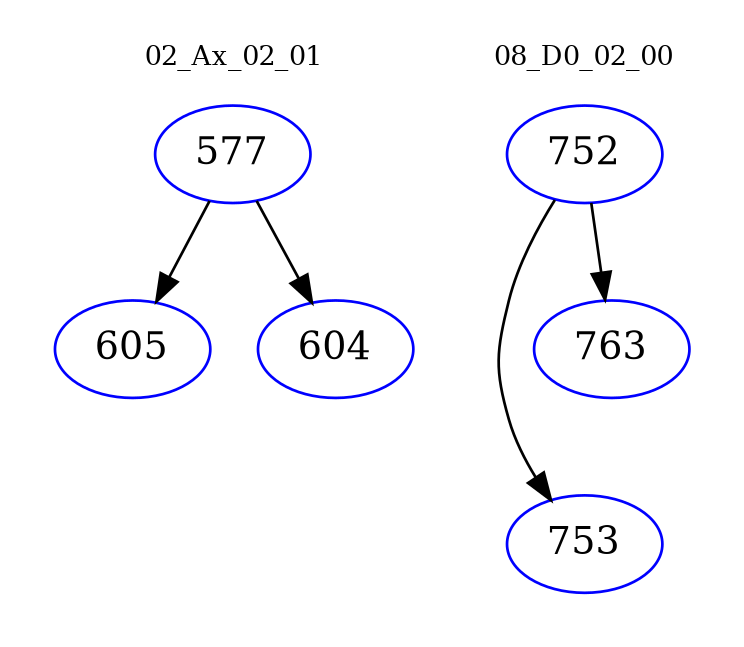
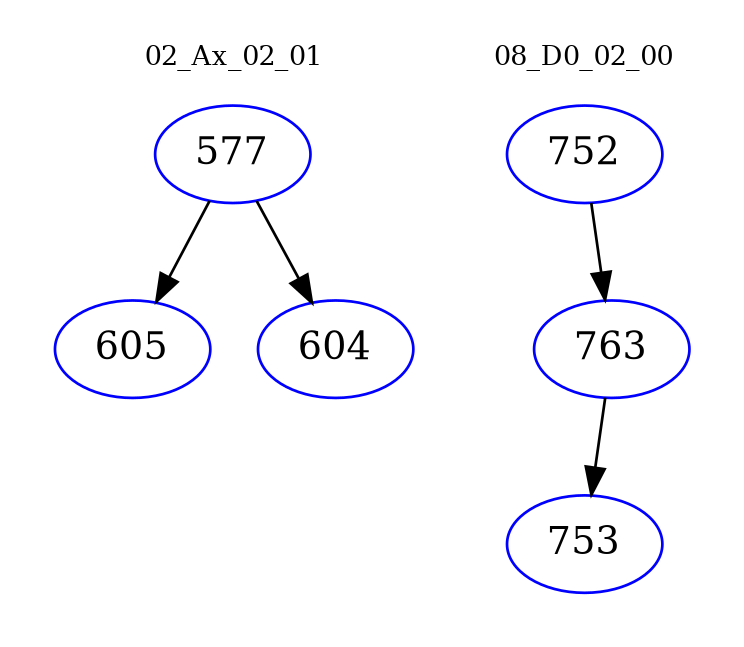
edge "752" -> "753": now "763" -> "753"
